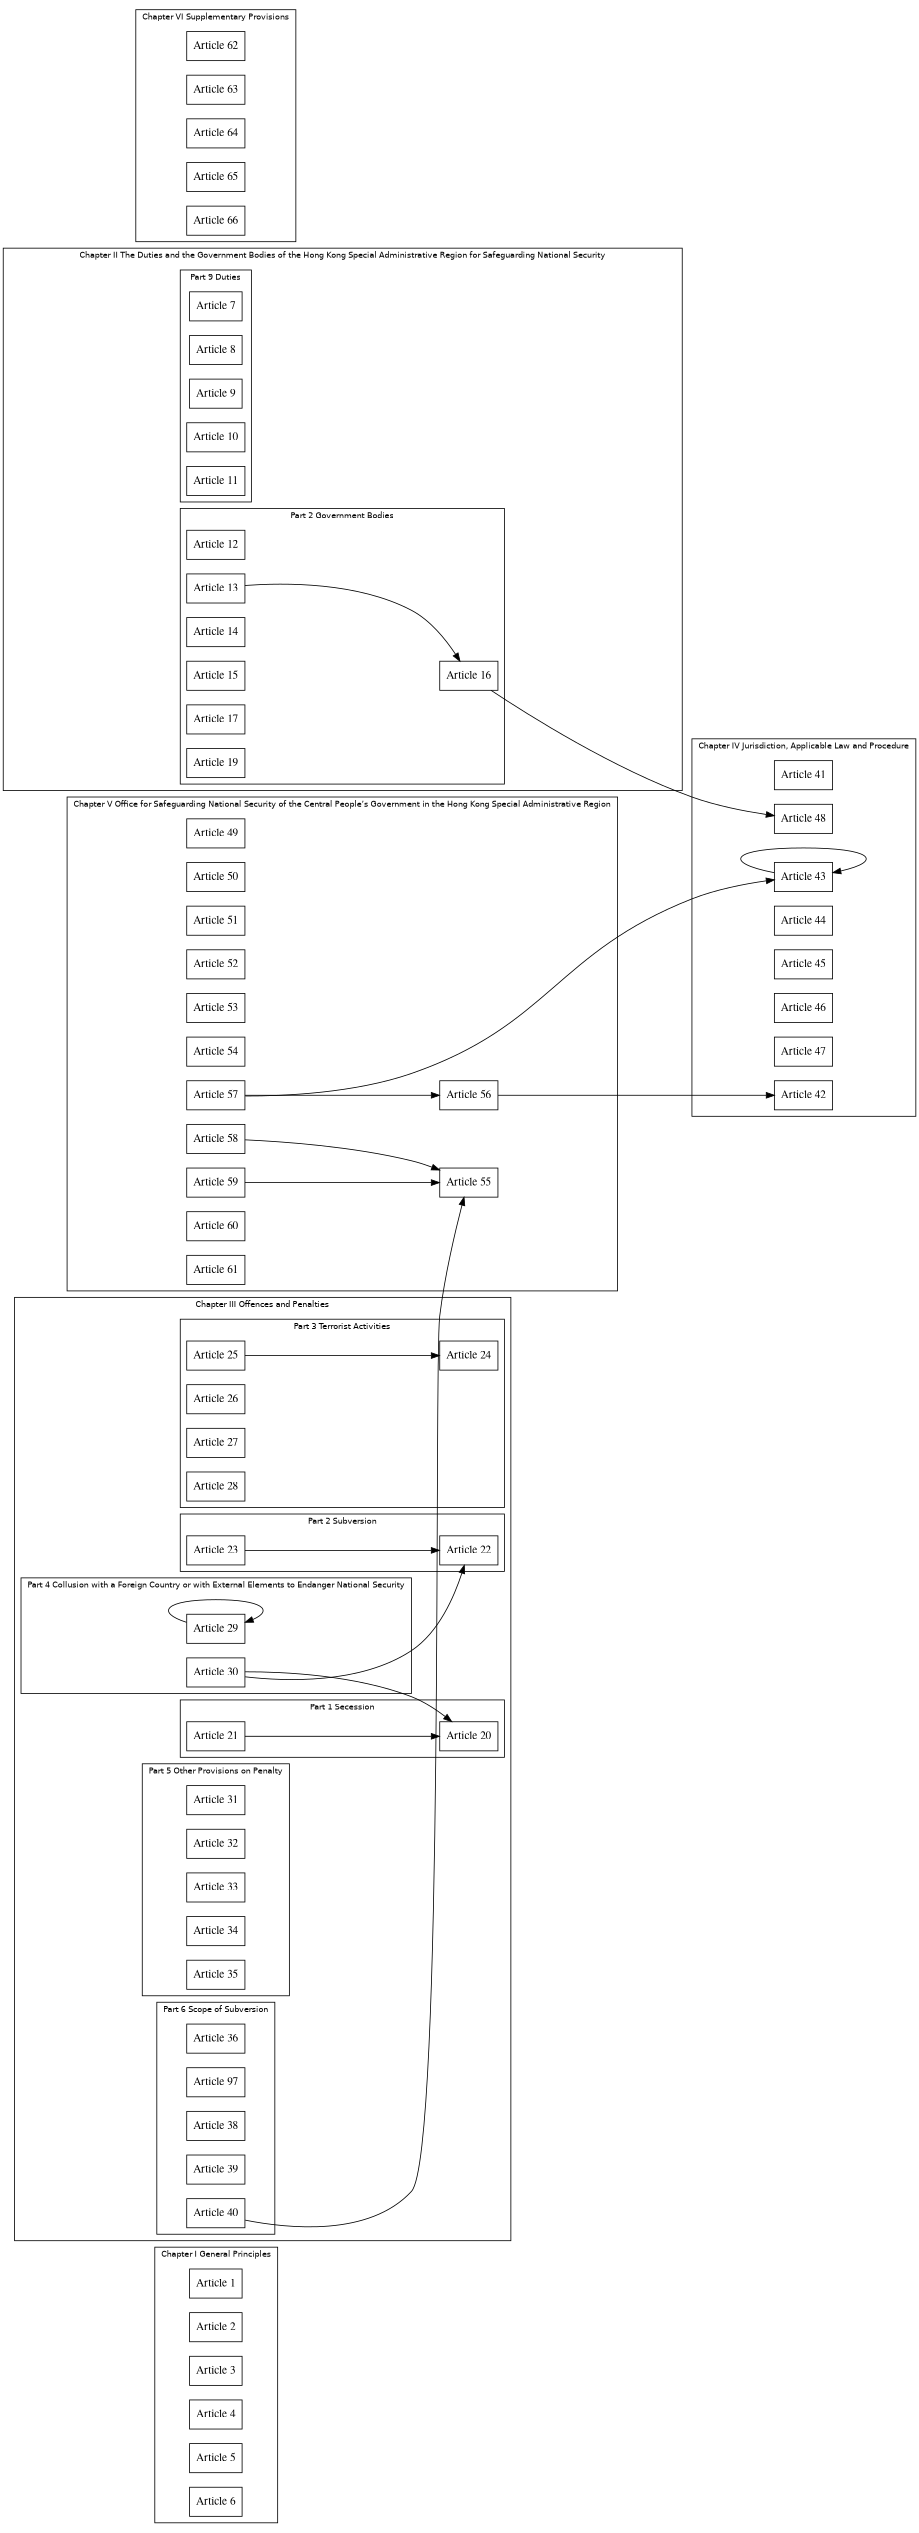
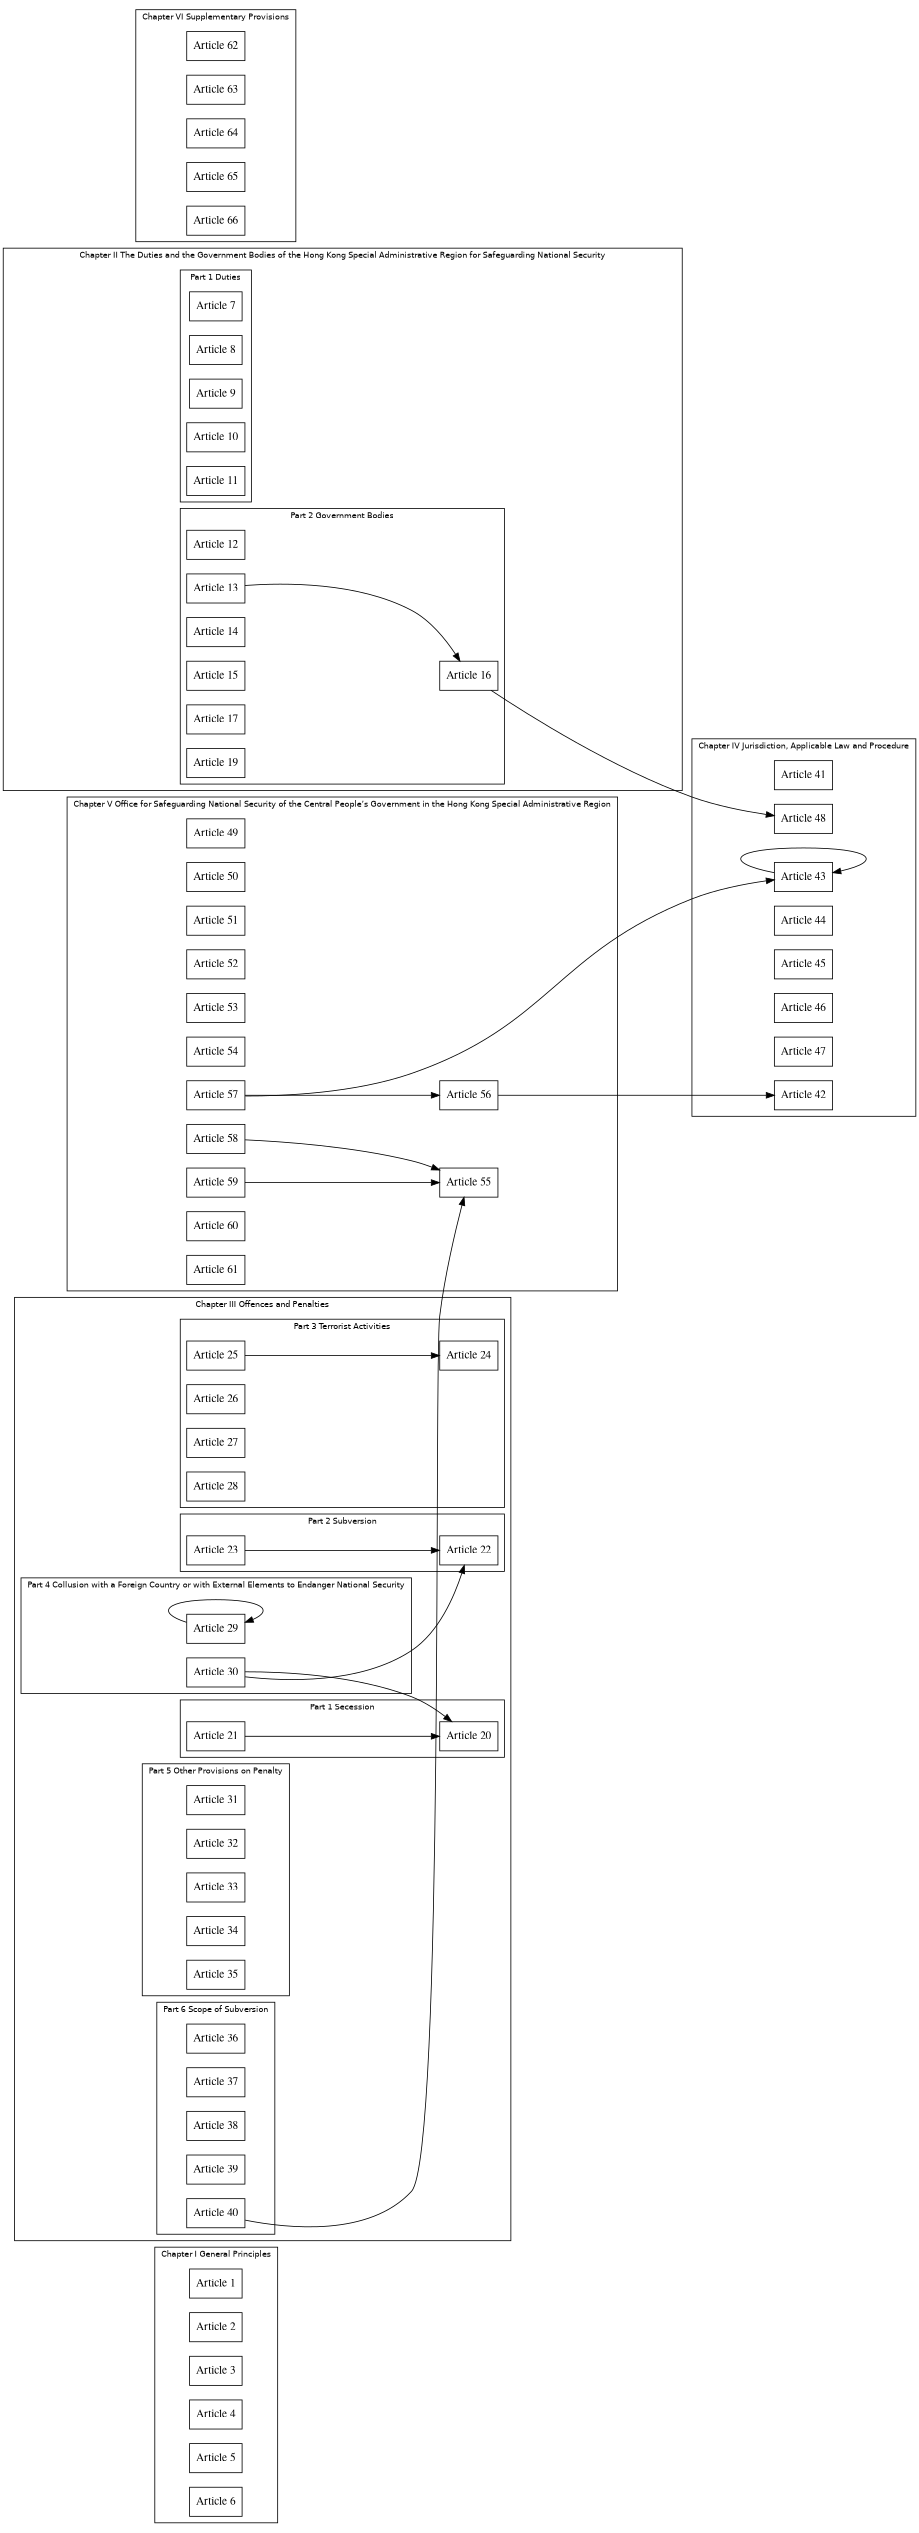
cluster "Part 9 Duties": label "Part 9 Duties" -> "Part 1 Duties"
node "Article 97": label "Article 97" -> "Article 37"
